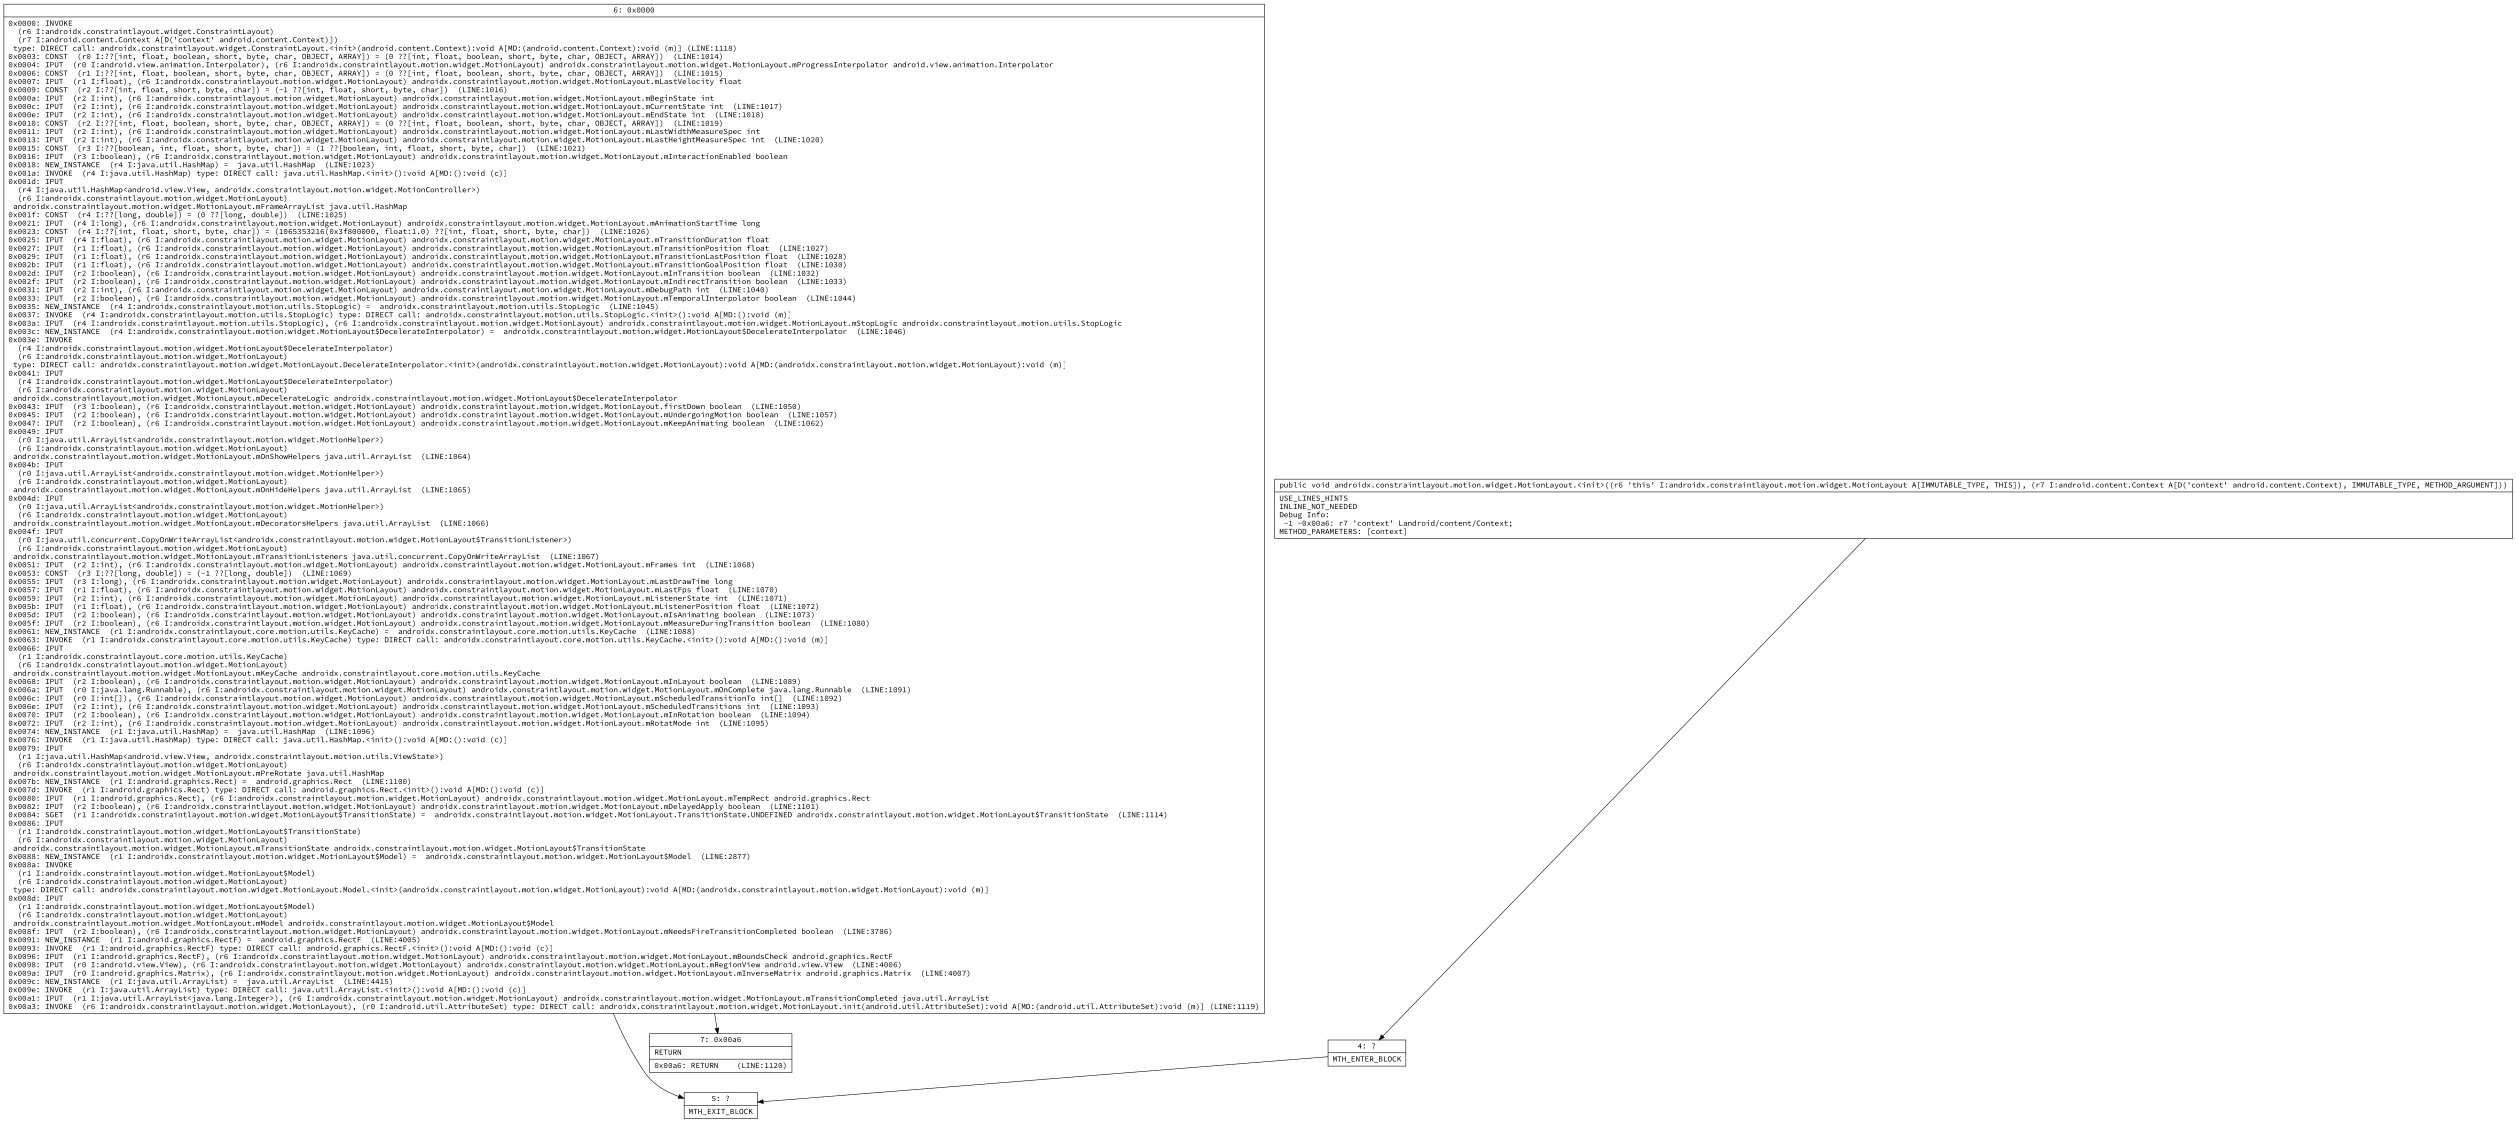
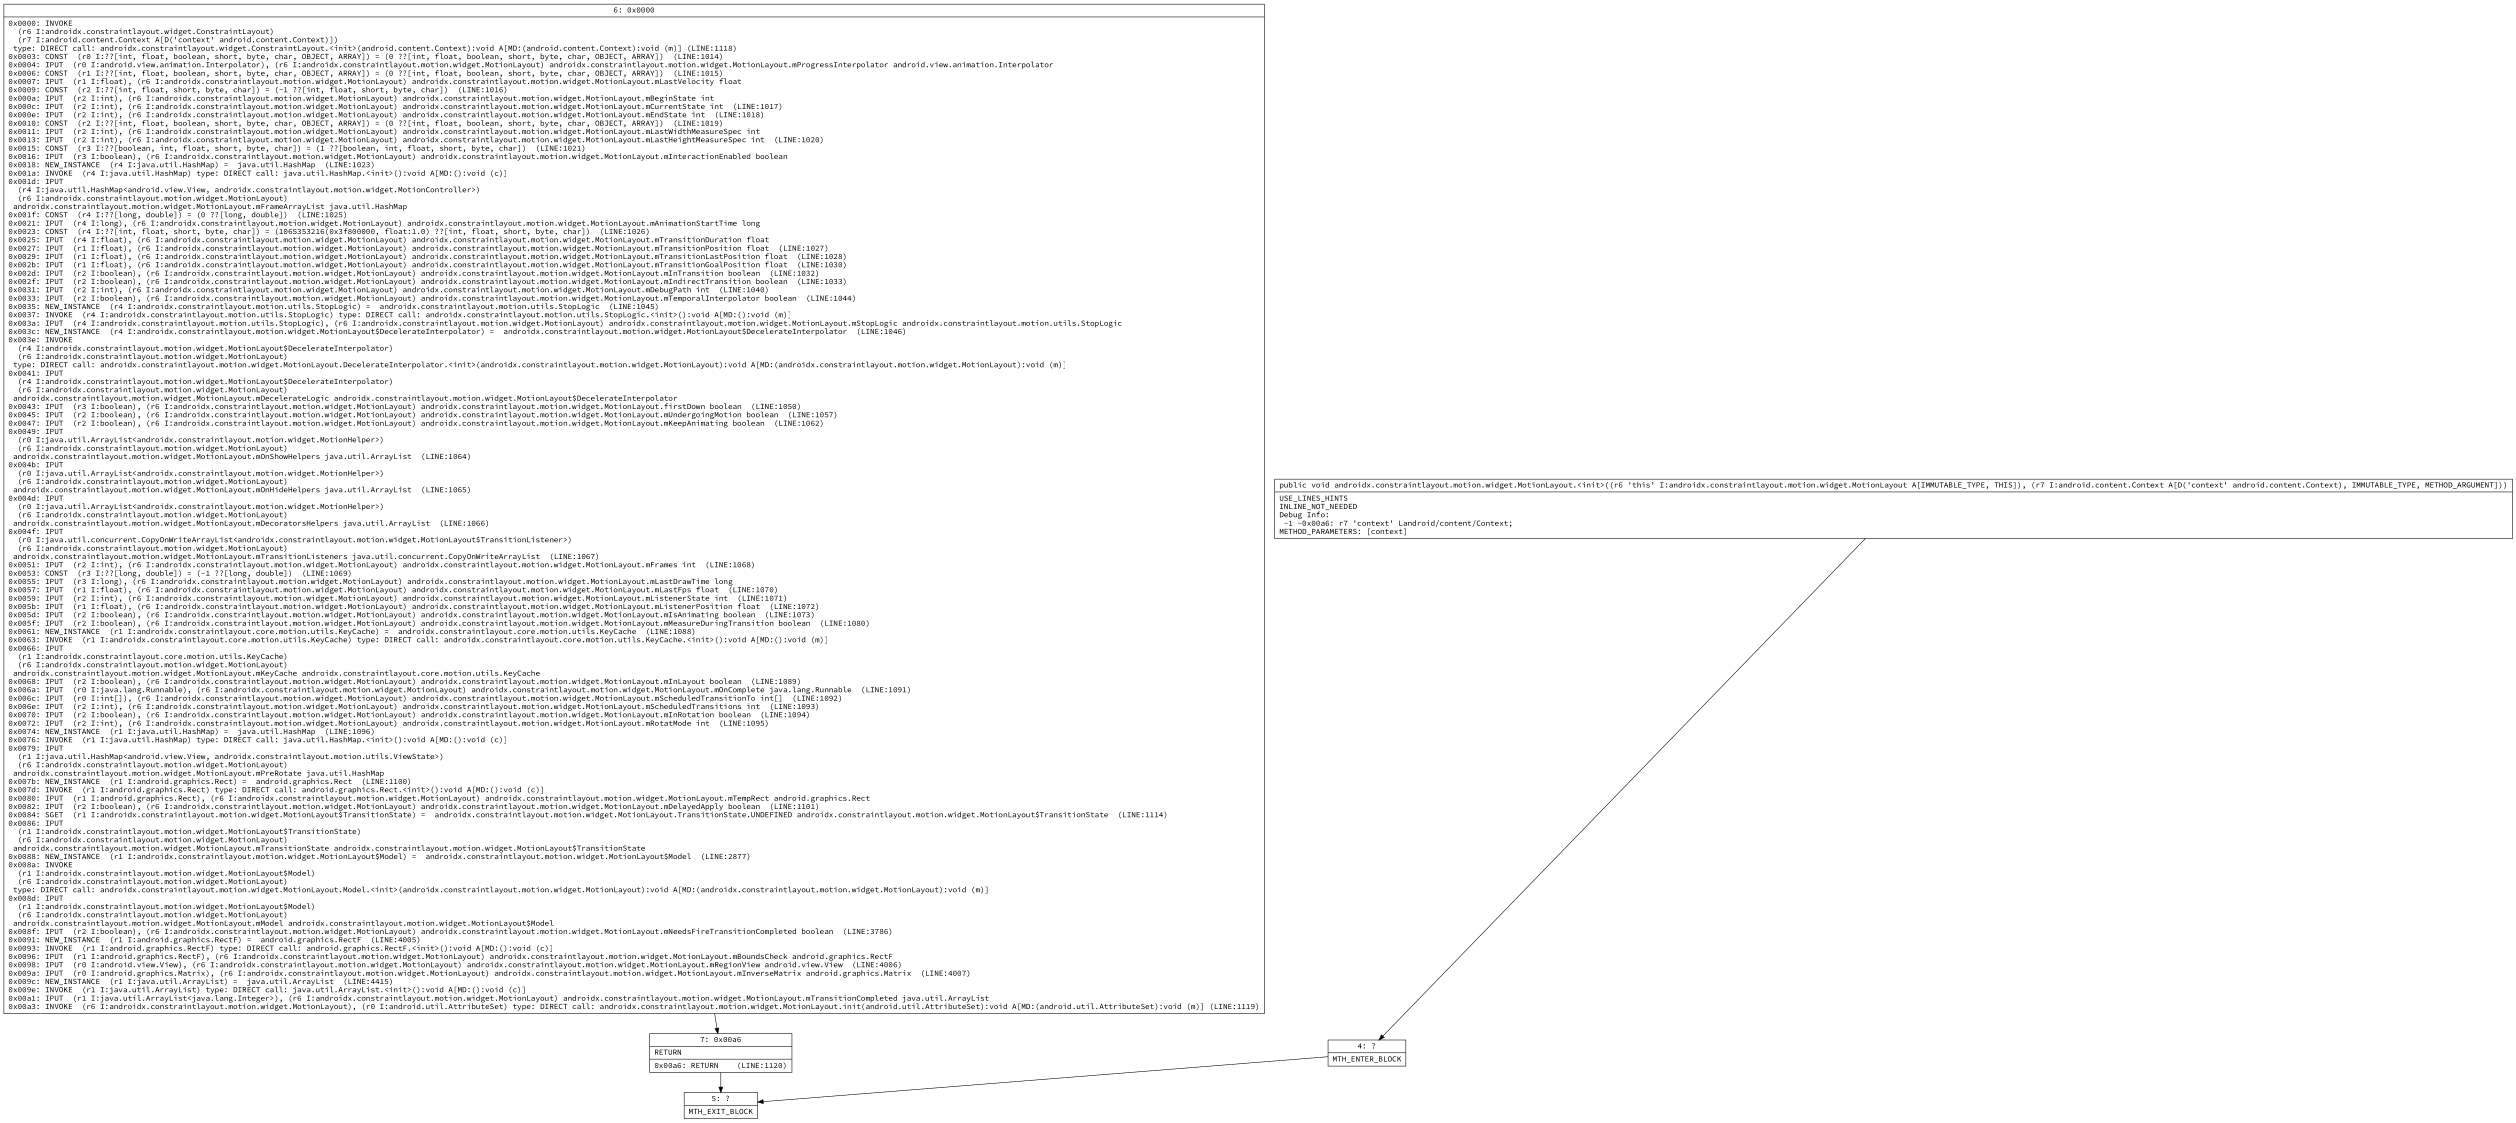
edge "6: 0x0000" -> "5: ?": now "7: 0x00a6" -> "5: ?"
